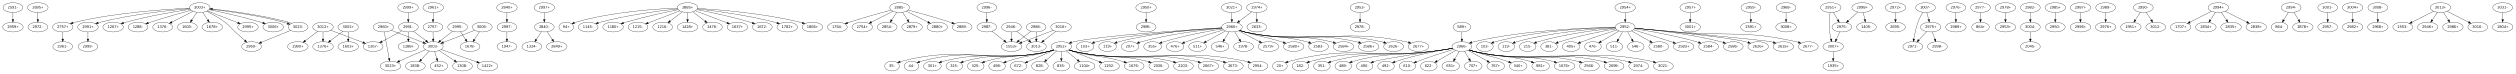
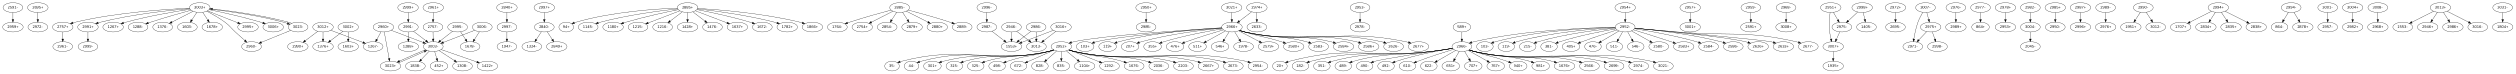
edge "2991-" -> "1267-": now "2960+" -> "1267-"
edge "3023+" -> "3003-": added
